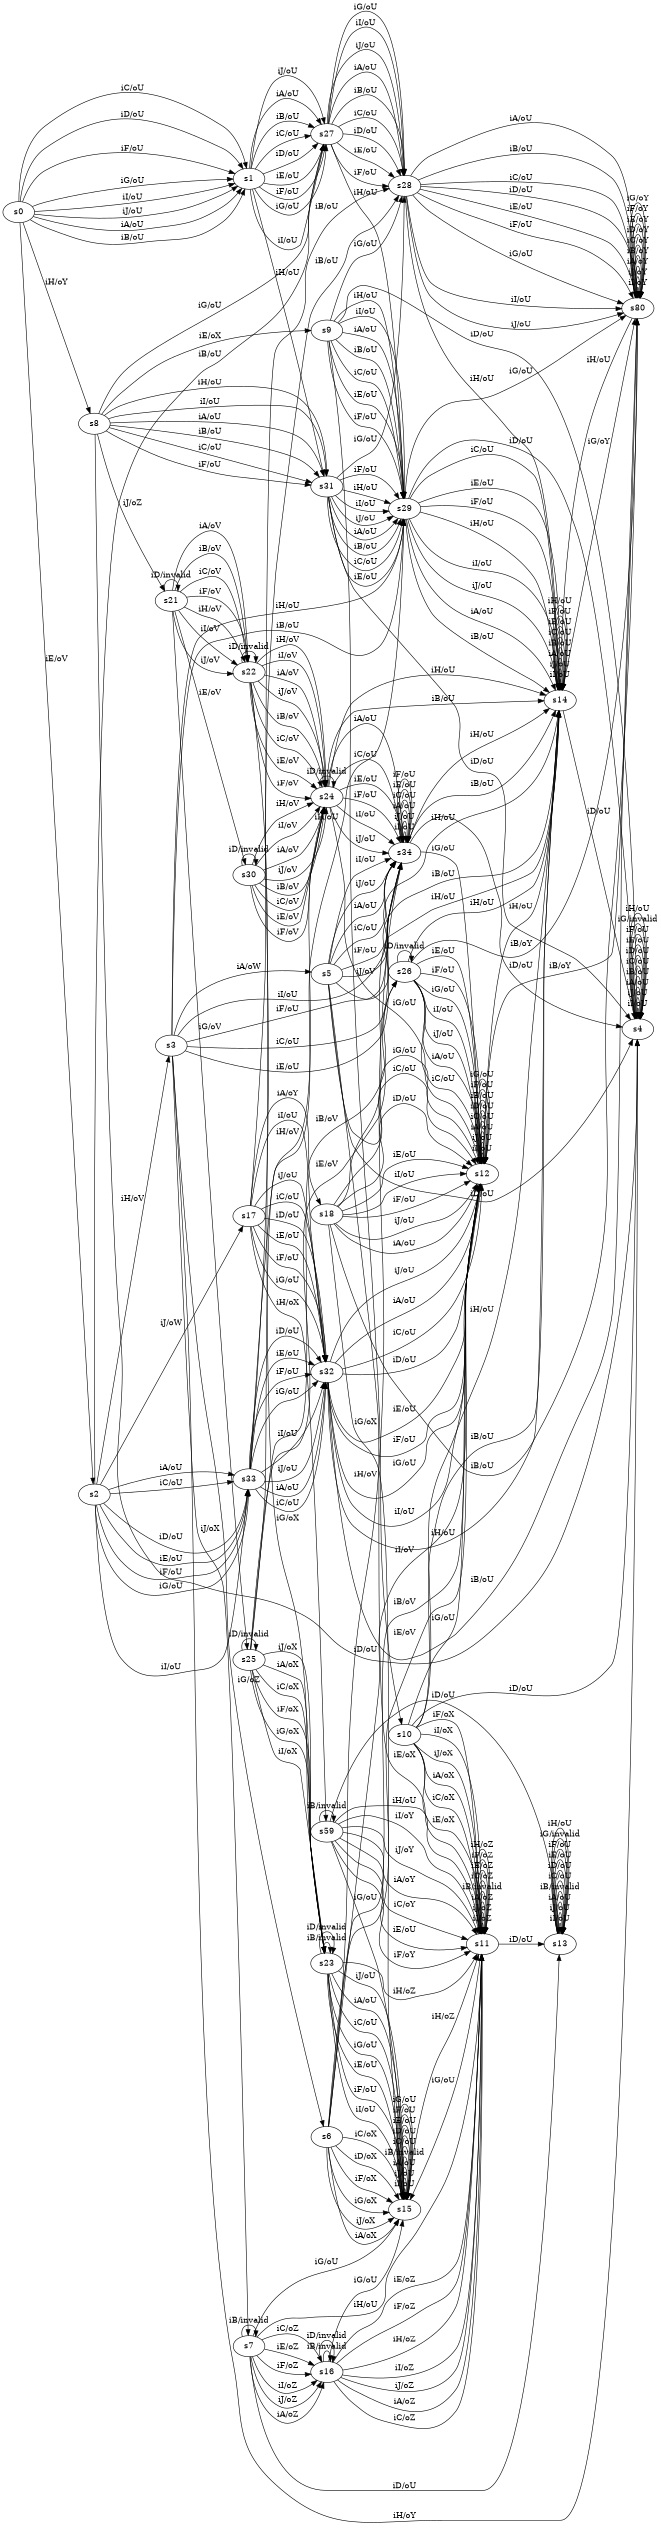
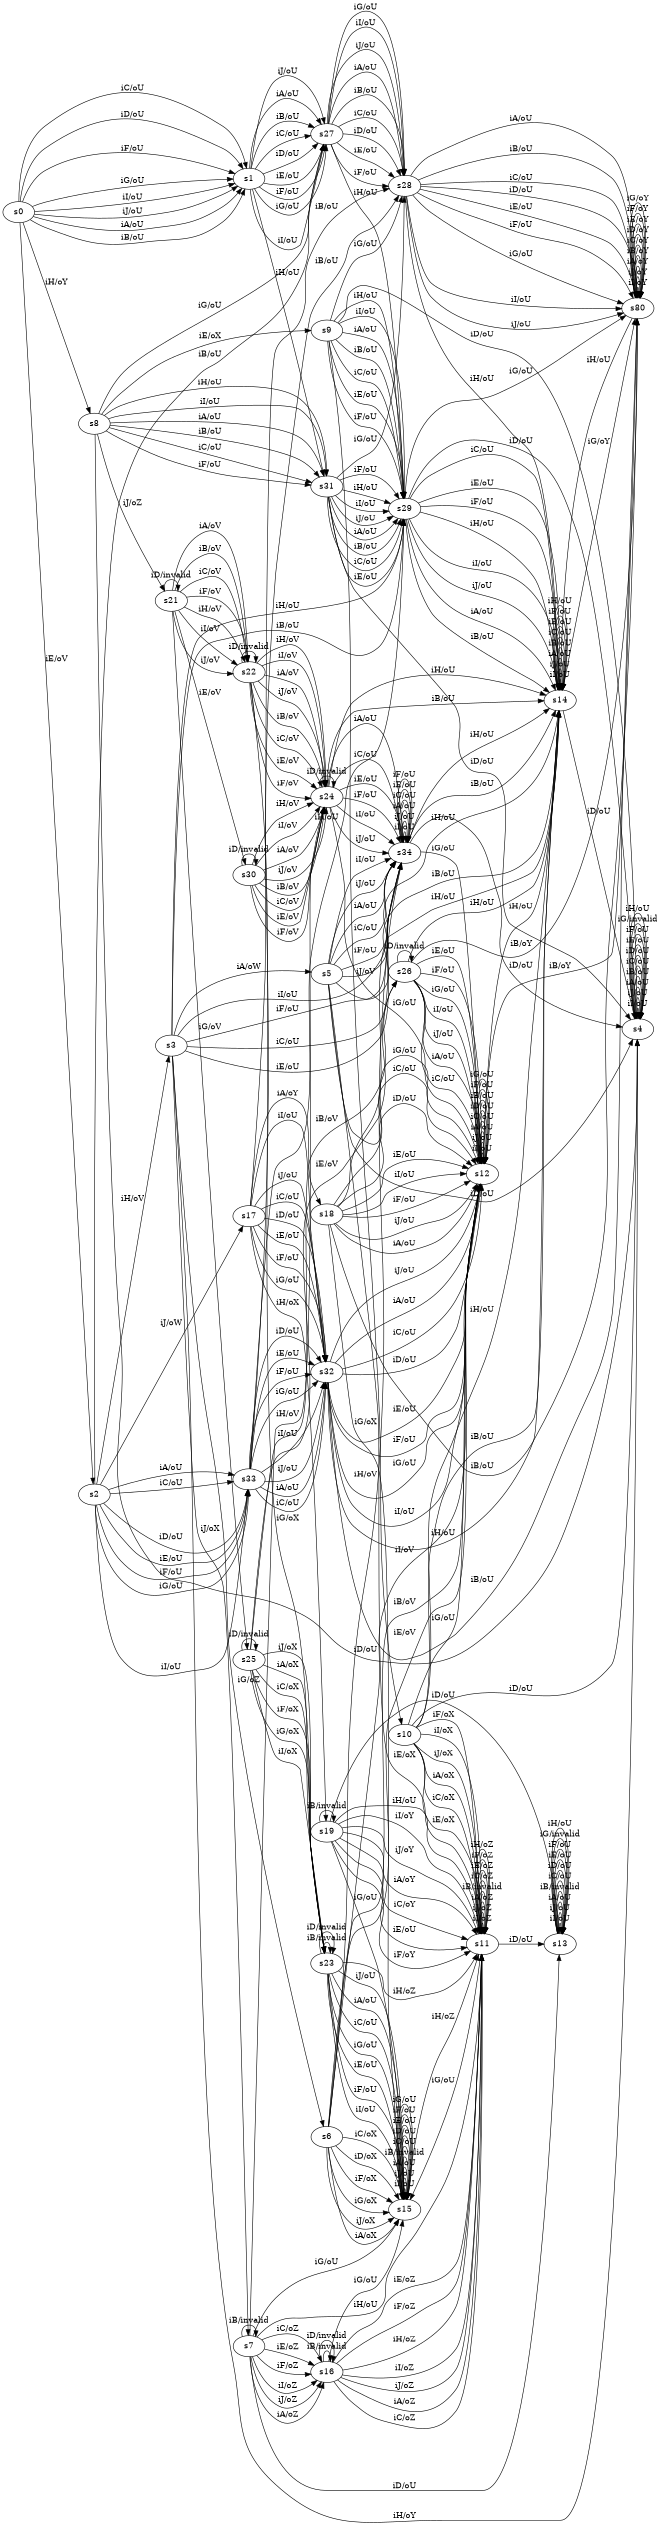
edge "s25" -> "s24": now "s7" -> "s24"
node "s59": label "s59" -> "s19"
